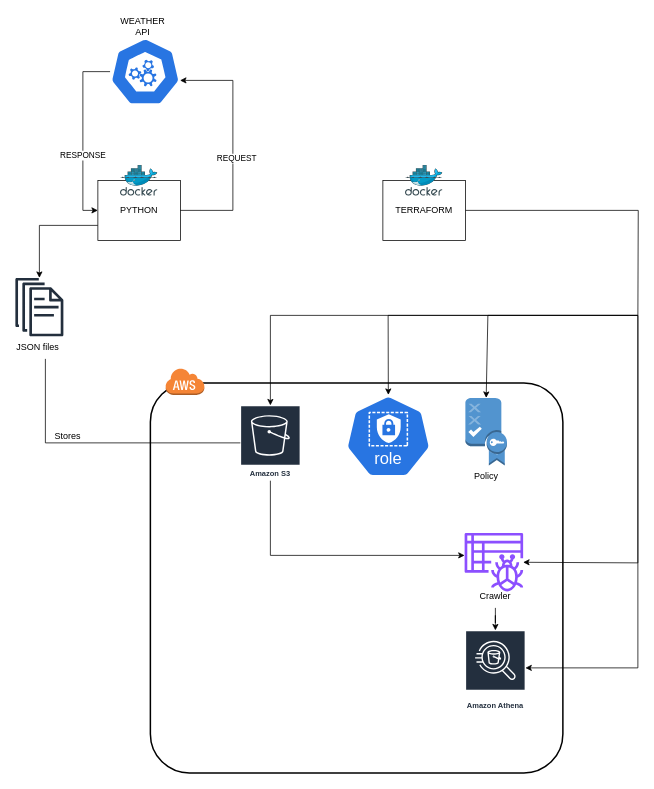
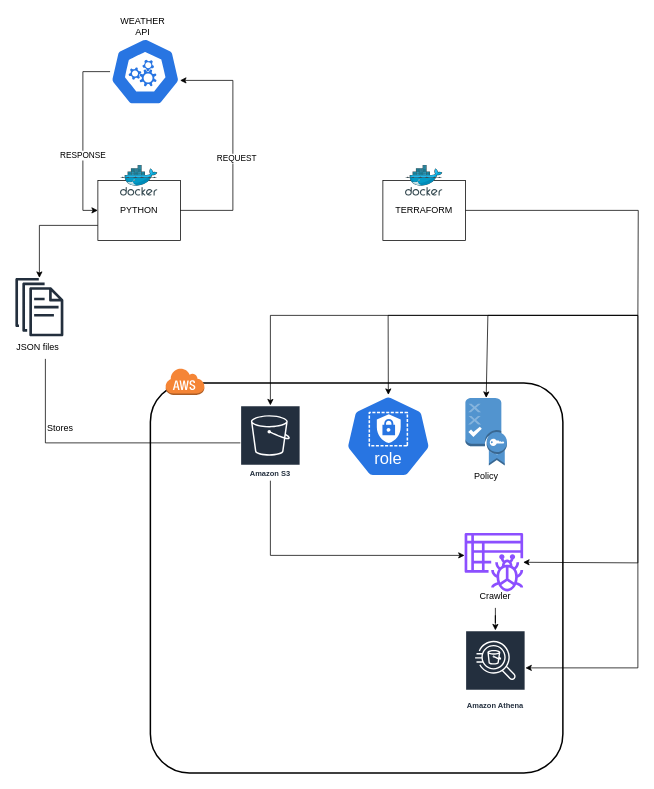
node "Stores": moved (68, 436) -> (60, 429)
